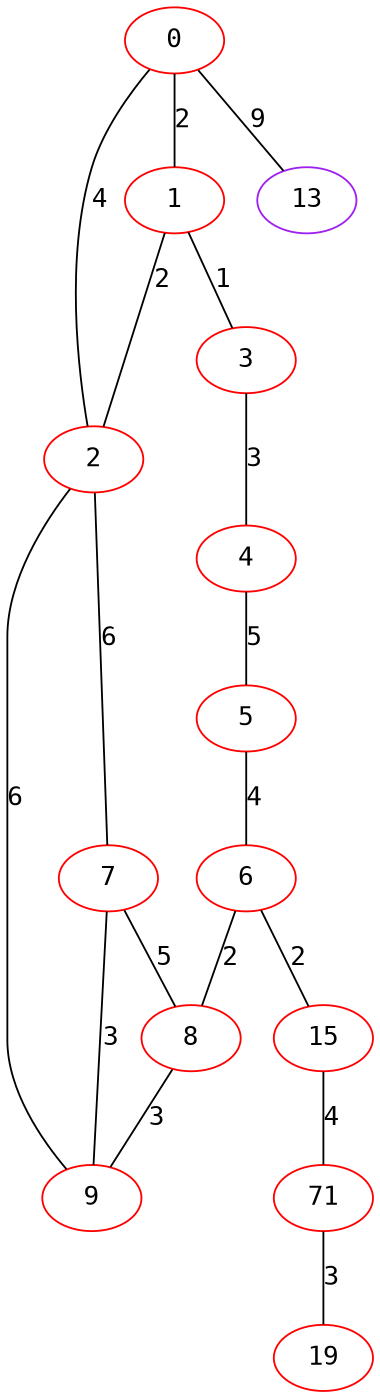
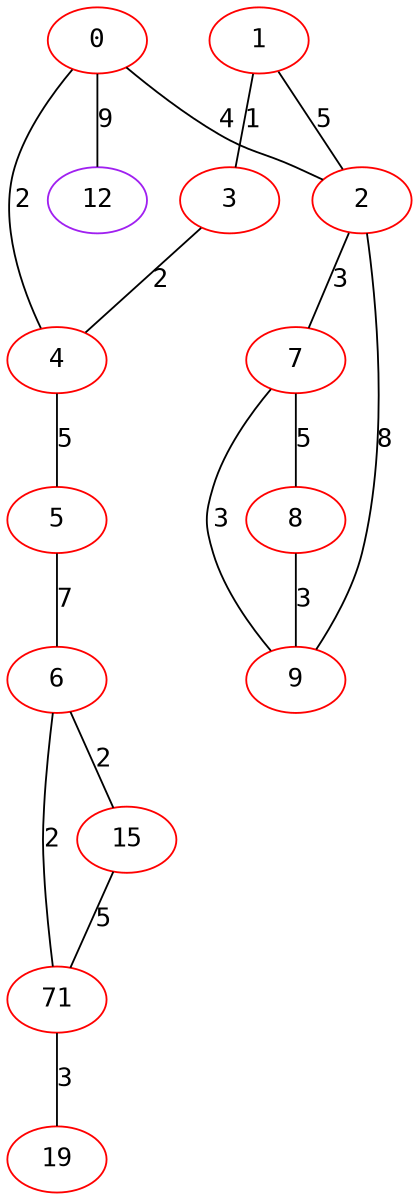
edge "0" -- "1": now "0" -- "4"
node "13": label "13" -> "12"
edge "1" -- "2": label "2" -> "5"
edge "3" -- "4": label "3" -> "2"
edge "2" -- "7": label "6" -> "3"
edge "2" -- "9": label "6" -> "8"
edge "5" -- "6": label "4" -> "7"
edge "6" -- "8": now "6" -- "71"
edge "15" -- "71": label "4" -> "5"
